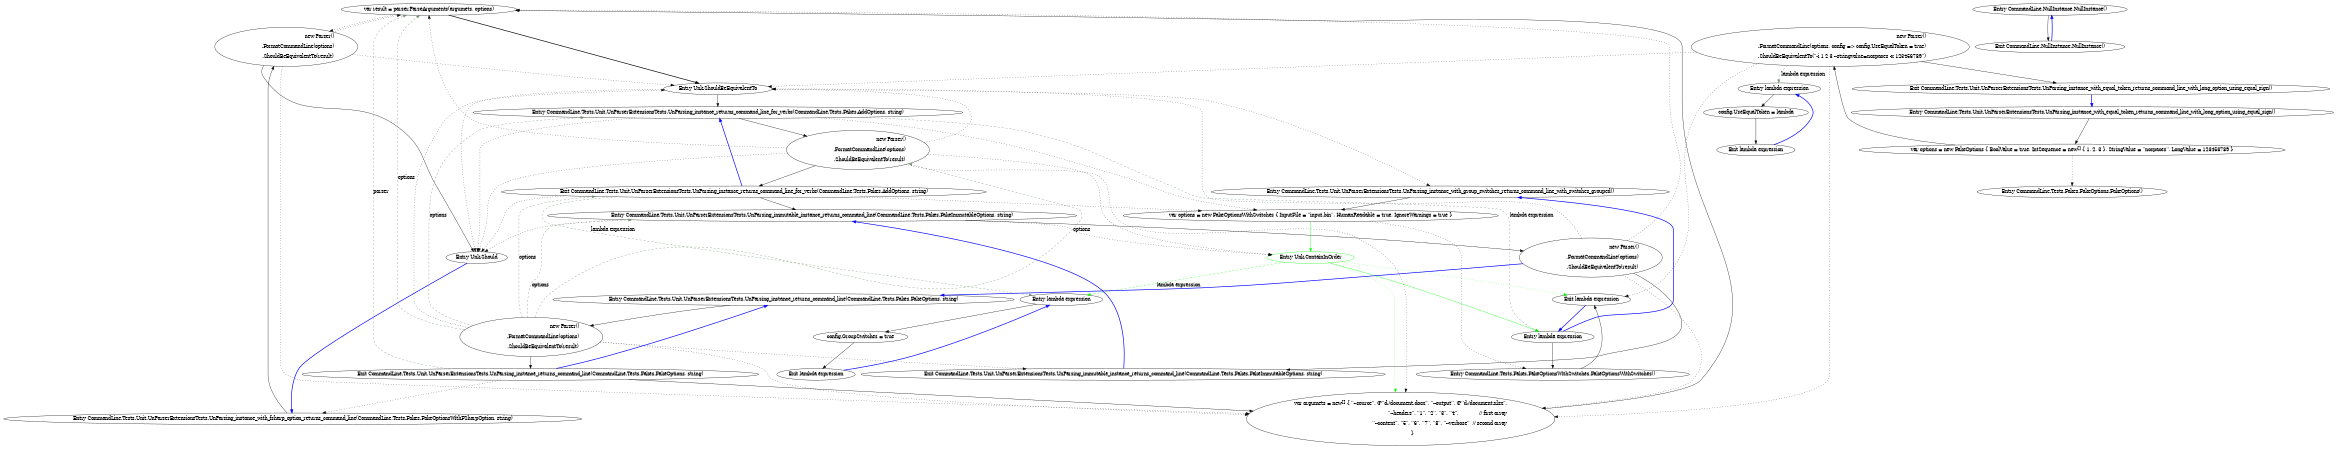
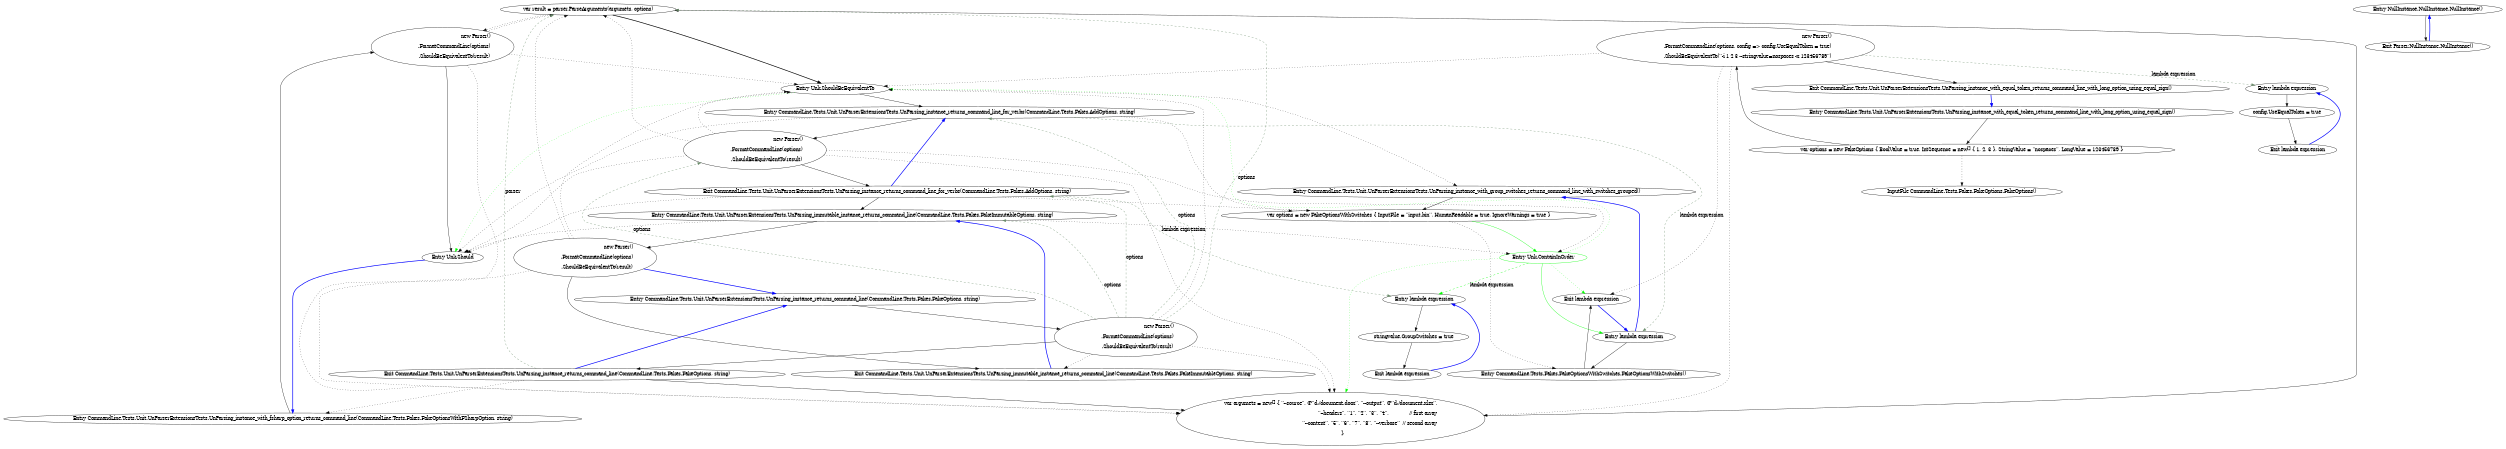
node "Entry CommandLine.NullInstance.NullInstance()": label "Entry CommandLine.NullInstance.NullInstance()" -> "Entry NullInstance.NullInstance.NullInstance()"
node "Exit CommandLine.NullInstance.NullInstance()": label "Exit CommandLine.NullInstance.NullInstance()" -> "Exit Parser.NullInstance.NullInstance()"
edge "Entry Unk.ShouldBeEquivalentTo" -> "Entry Unk.Should": color black -> green
node "config.UseEqualToken = lambda": label "config.UseEqualToken = lambda" -> "config.UseEqualToken = true"
node "Entry CommandLine.Tests.Fakes.FakeOptions.FakeOptions()": label "Entry CommandLine.Tests.Fakes.FakeOptions.FakeOptions()" -> "InputFile CommandLine.Tests.Fakes.FakeOptions.FakeOptions()"
edge "Entry Unk.ContainInOrder" -> "Entry Unk.ShouldBeEquivalentTo": added
node "config.GroupSwitches = true": label "config.GroupSwitches = true" -> "stringvalue.GroupSwitches = true"
